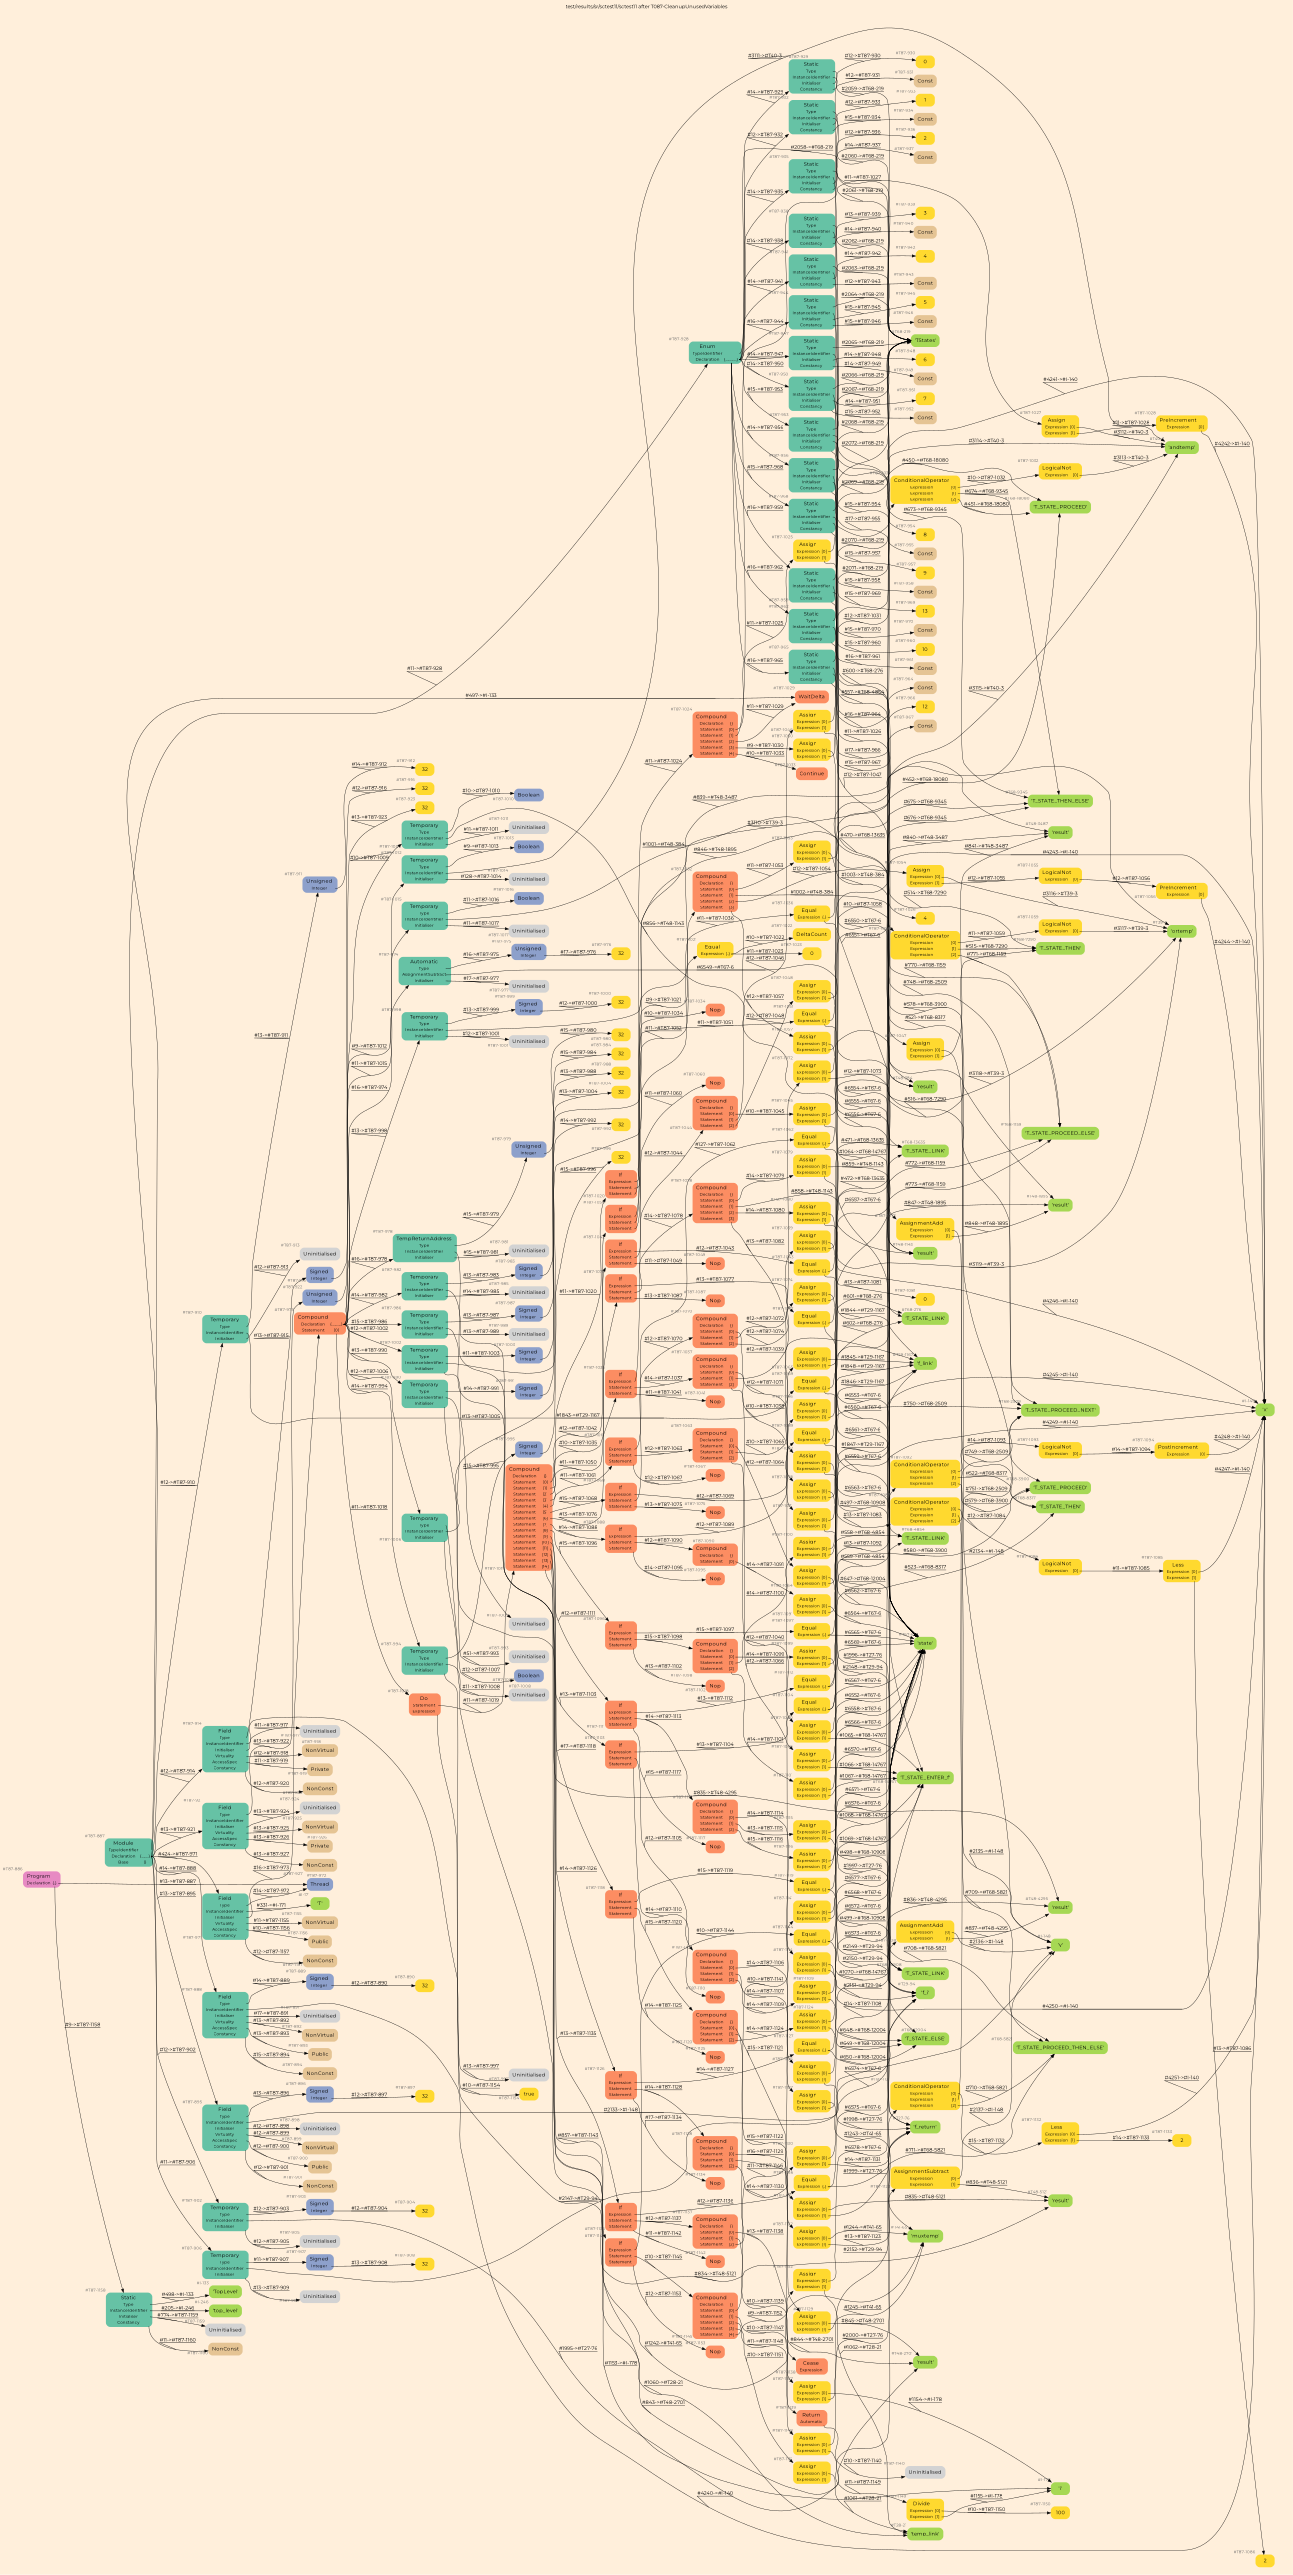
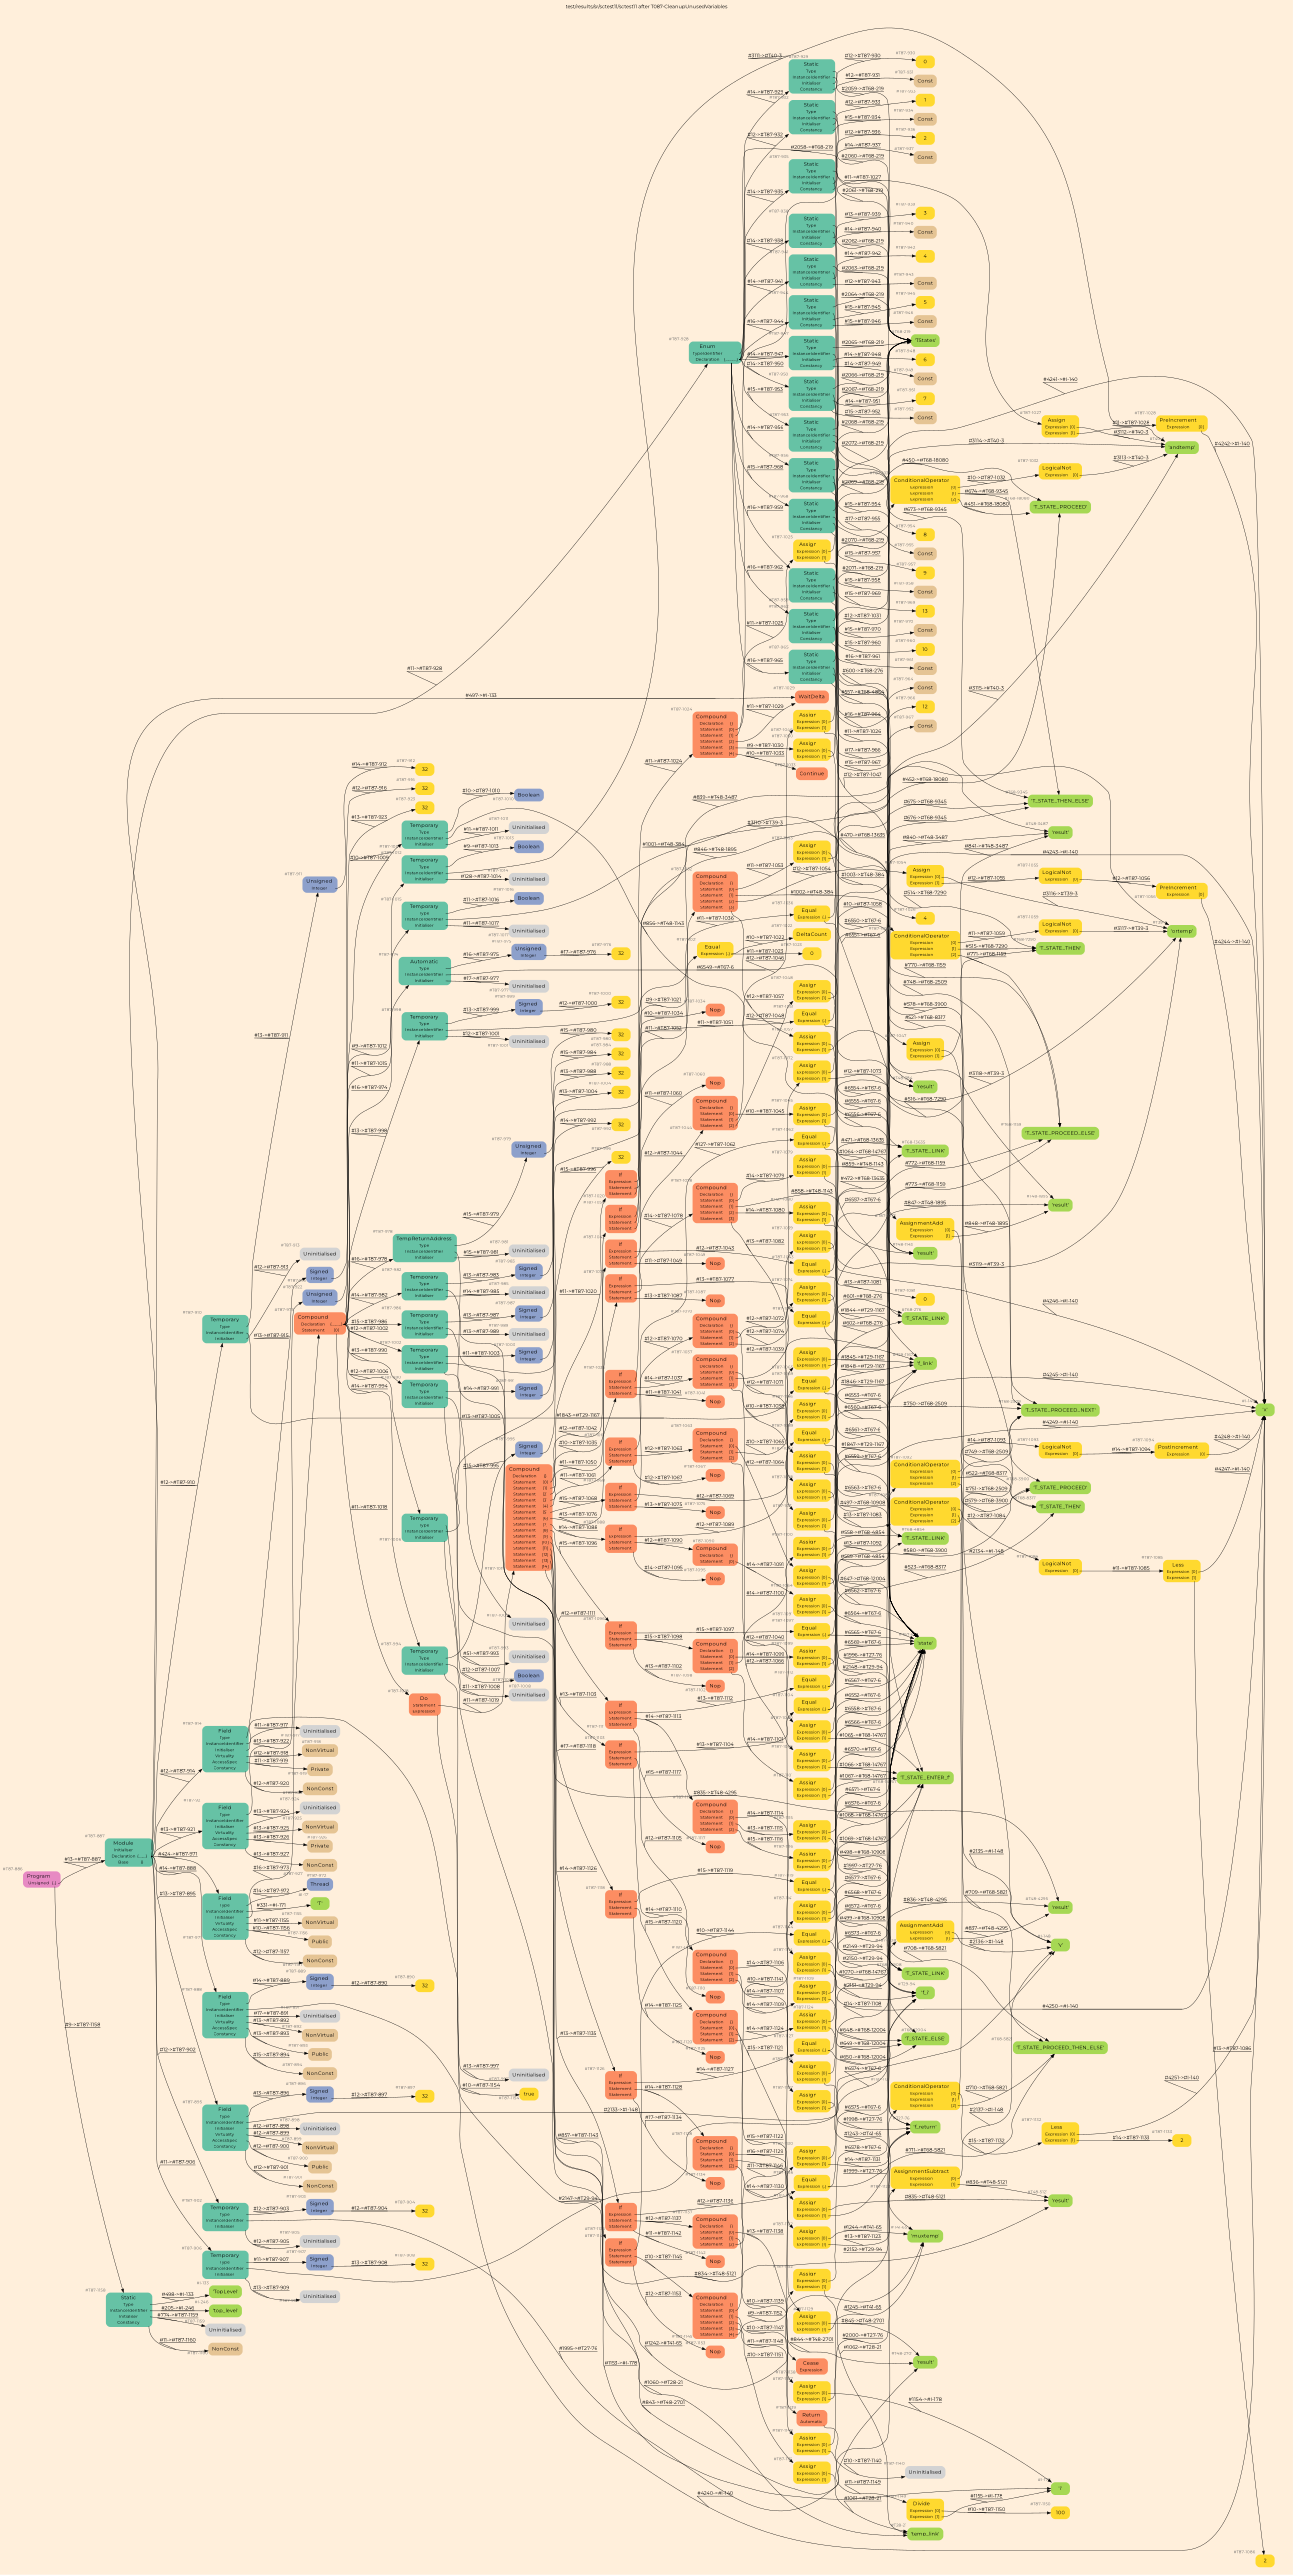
node "Automatic": text "AssignmentSubtract" -> "InstanceIdentifier"
node "Module": text "TypeIdentifier" -> "Initialiser"
node "Program": text "Declaration" -> "Unsigned"
edge "Program" -> "Thread": now "Program" -> "Module"
